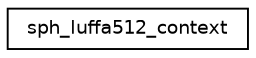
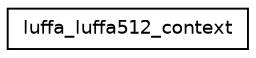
node "sph_luffa512_context": label "sph_luffa512_context" -> "luffa_luffa512_context"
